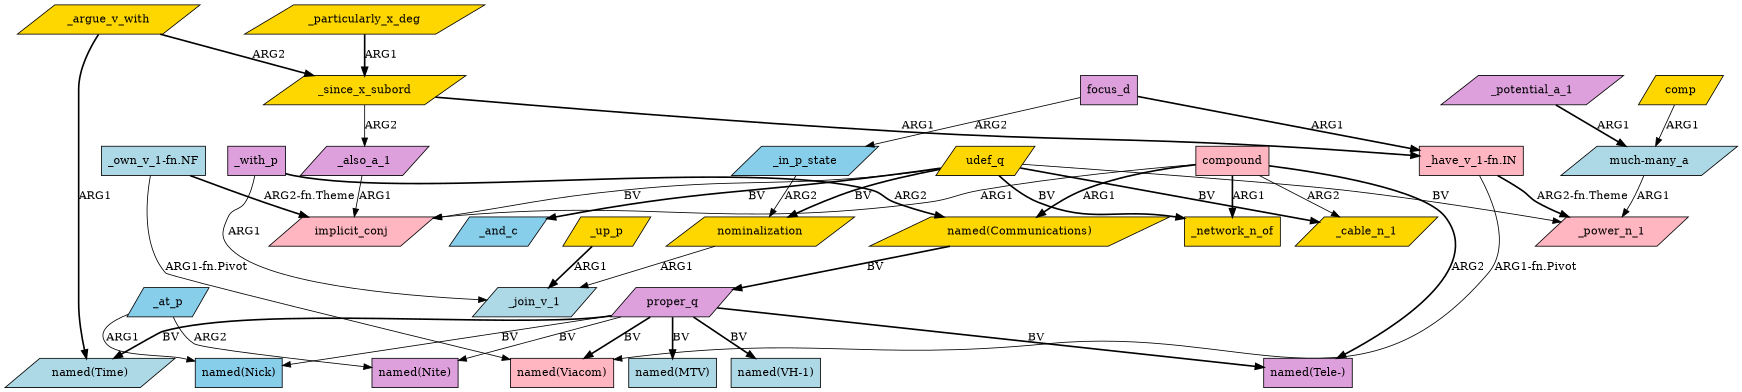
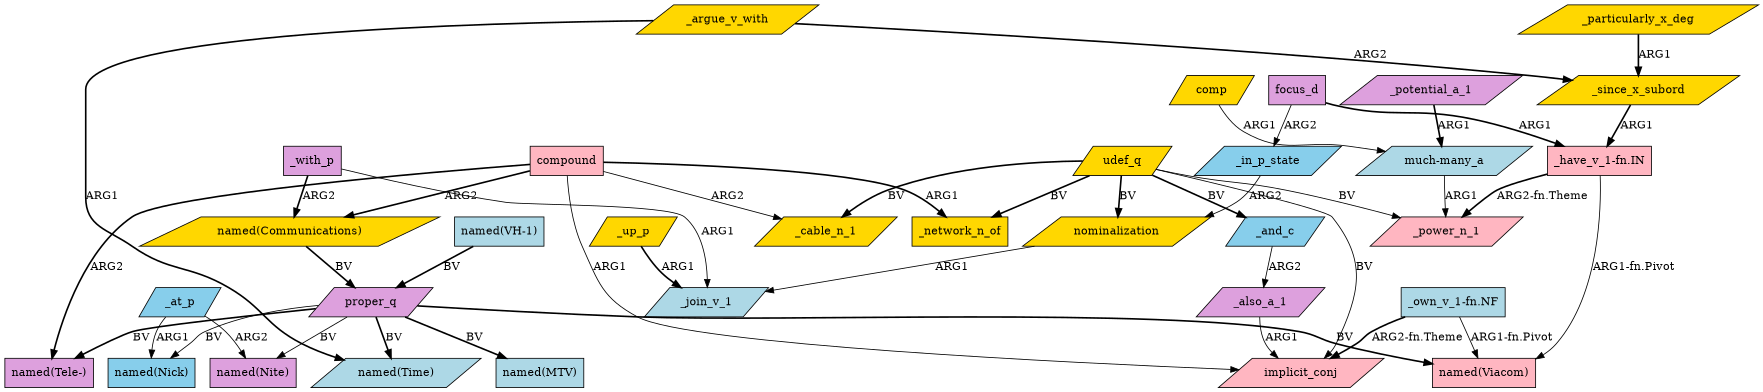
edge "_since_x_subord" -> "_also_a_1": now "_and_c" -> "_also_a_1"
edge "compound" -> "named(Communications)": label "ARG1" -> "ARG2"
edge "proper_q" -> "named(VH-1)": reversed
